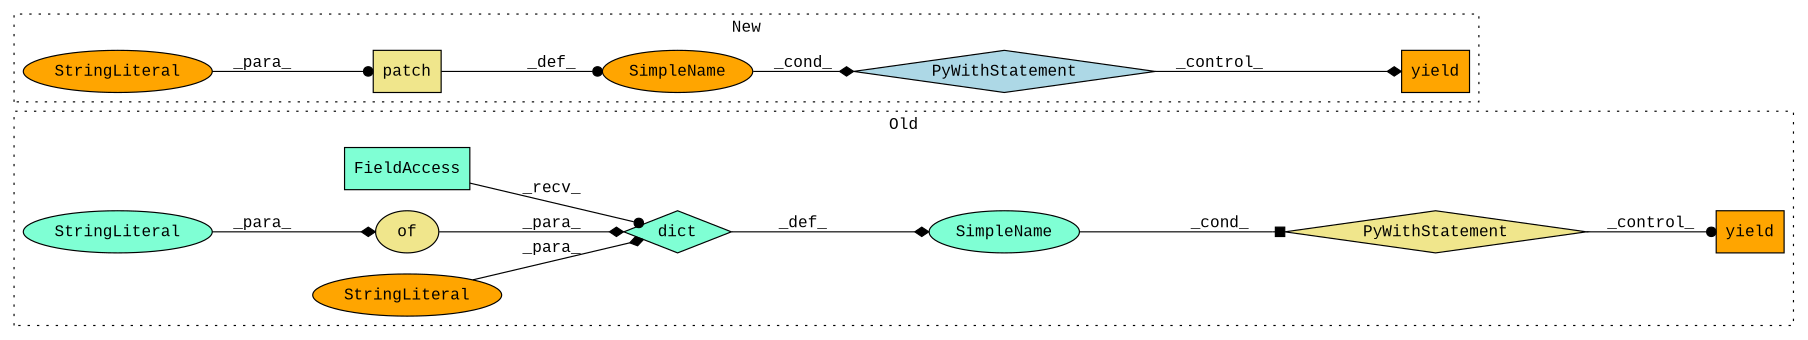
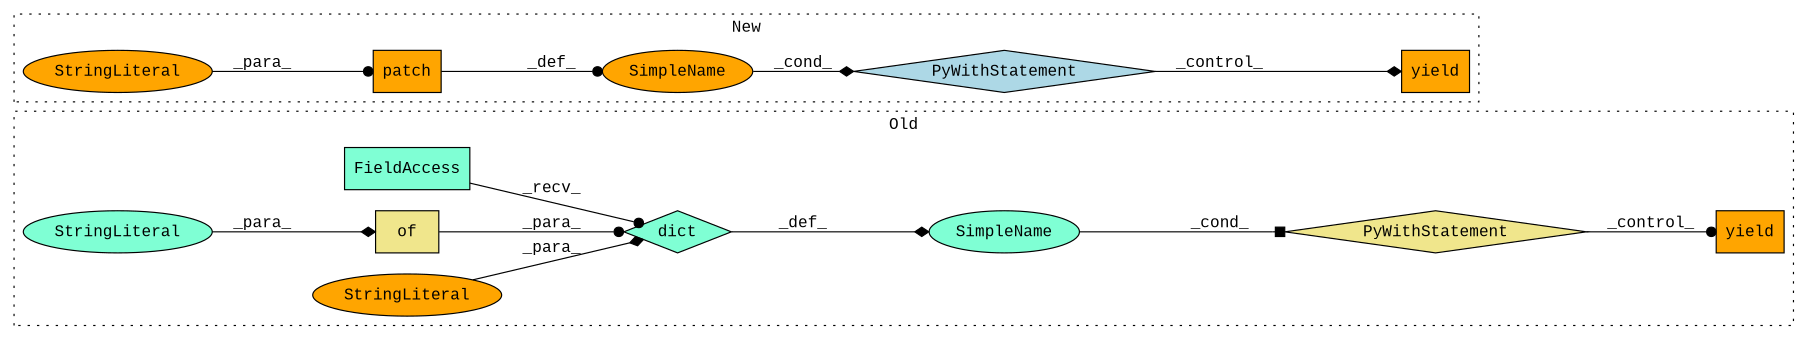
node "patch": fillcolor khaki -> orange
node "of": shape ellipse -> box
edge "of" -> "dict": arrowhead diamond -> dot
